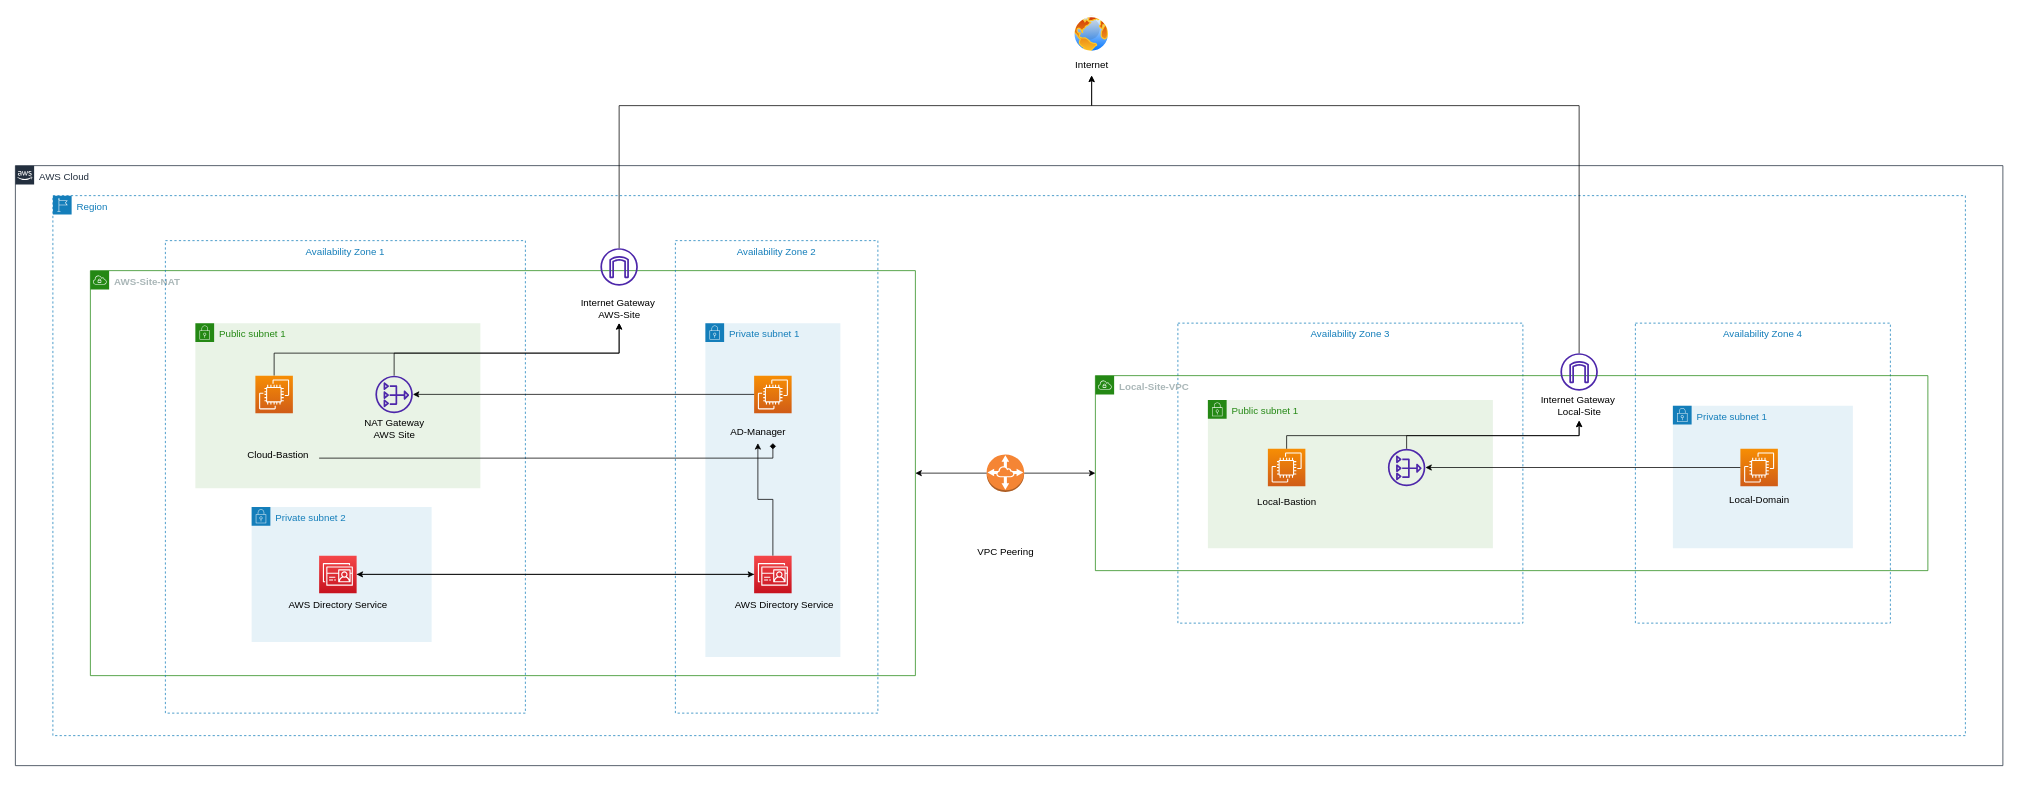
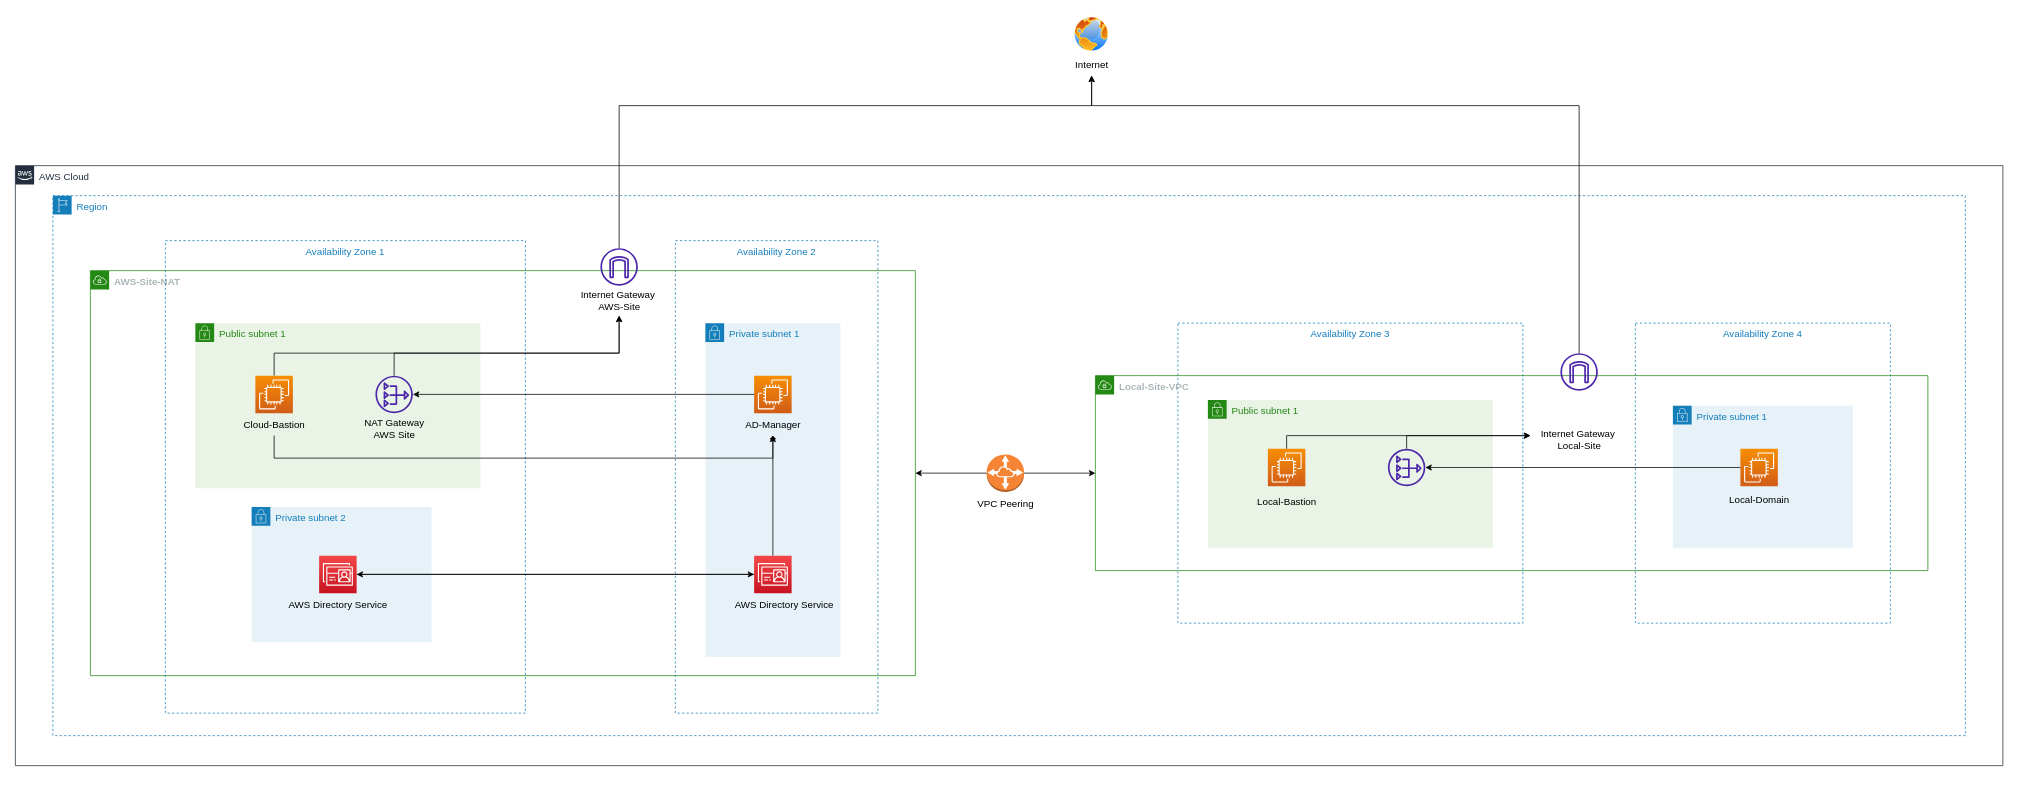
node "Internet Gateway AWS-Site": moved (619, 308) -> (619, 300)
node "Internet Gateway Local-Site": moved (1579, 405) -> (1579, 439)
node "AD-Manager": moved (758, 432) -> (773, 424)
node "Cloud-Bastion": moved (278, 454) -> (274, 424)
node "VPC Peering": moved (1005, 552) -> (1005, 503)
